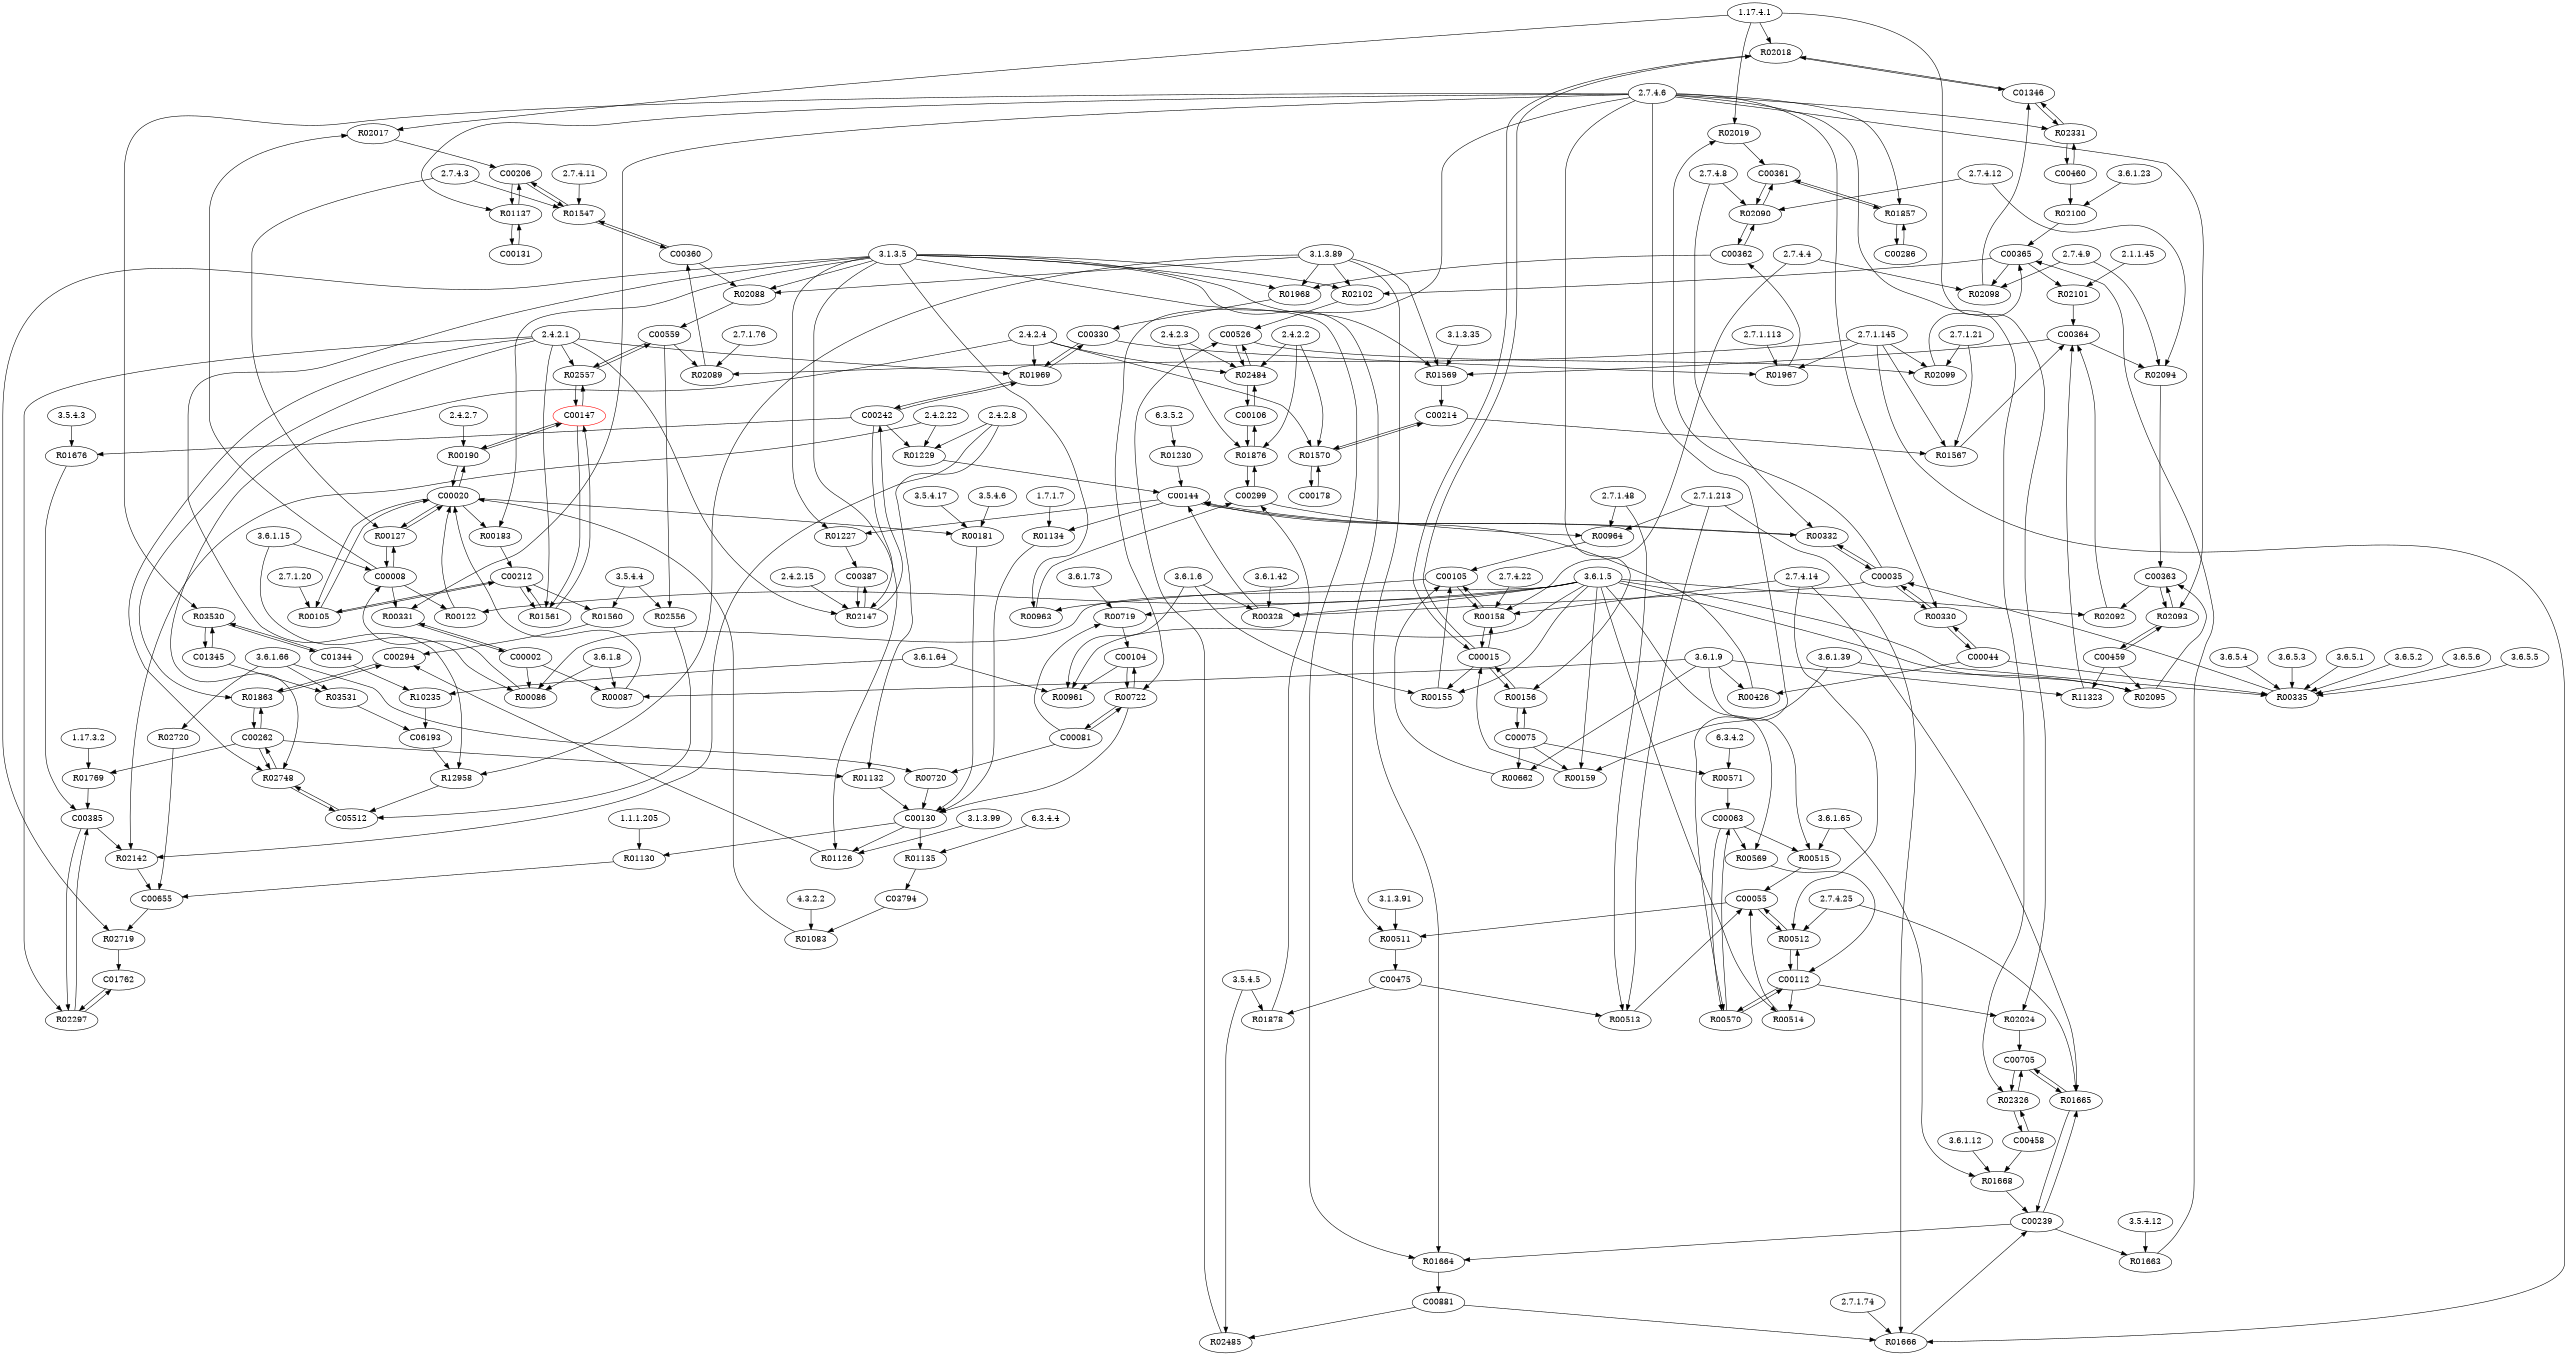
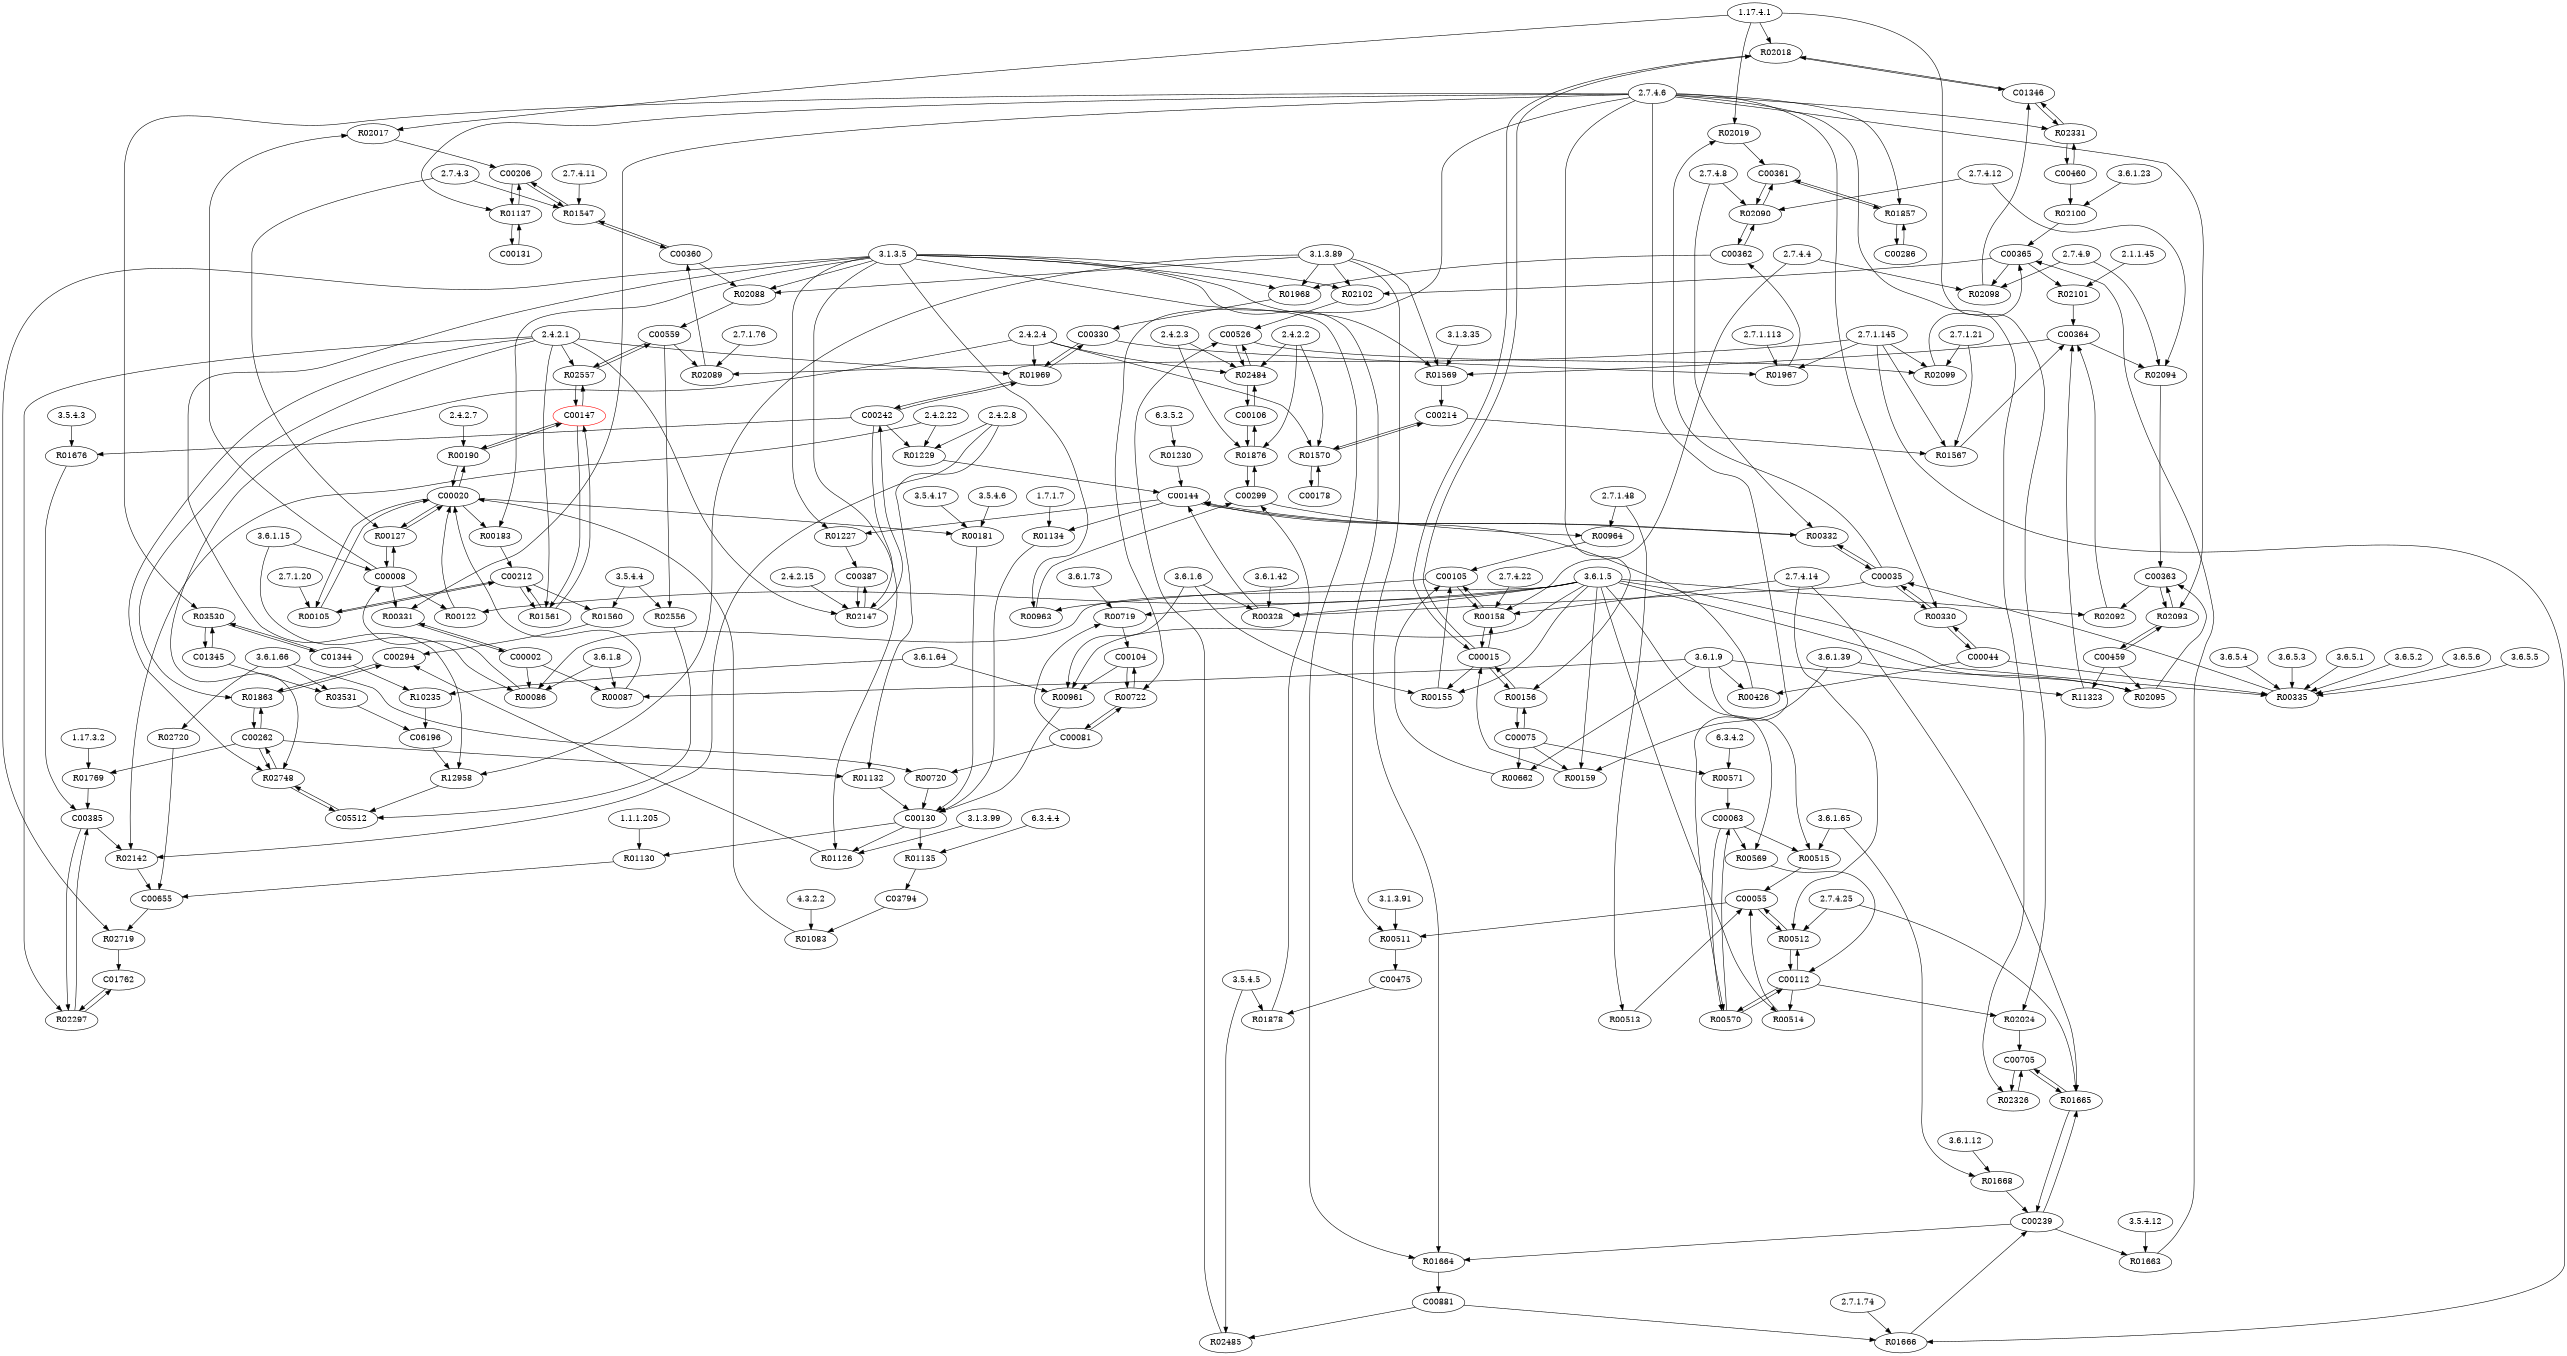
node "2.7.1.213": removed
node "C06193": label "C06193" -> "C06196"
edge "R00722" -> "C00130": now "R00961" -> "C00130"
edge "C00475" -> "R00513": removed
node "C00458": removed
